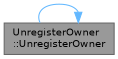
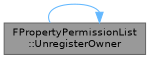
node "UnregisterOwner ::UnregisterOwner": label "UnregisterOwner ::UnregisterOwner" -> "FPropertyPermissionList ::UnregisterOwner"
